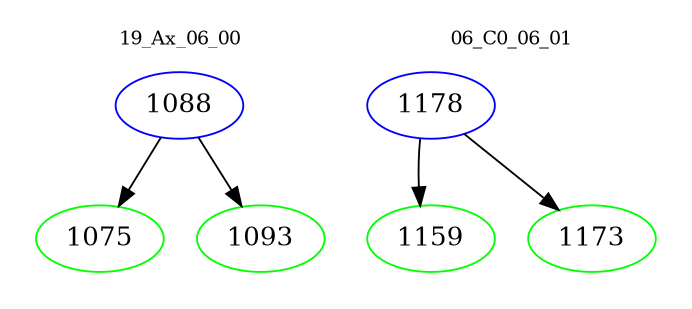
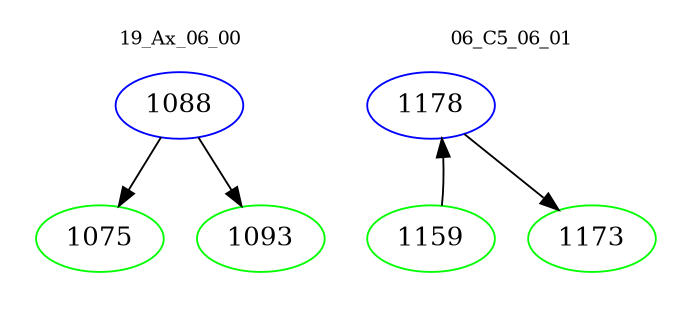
cluster "06_C0_06_01": label "06_C0_06_01" -> "06_C5_06_01"
edge "1178" -> "1159": reversed
